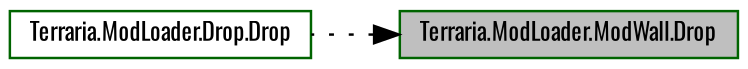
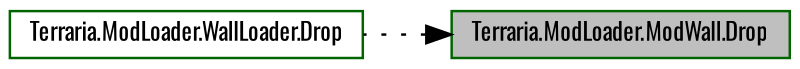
node "Terraria.ModLoader.Drop.Drop": label "Terraria.ModLoader.Drop.Drop" -> "Terraria.ModLoader.WallLoader.Drop"
